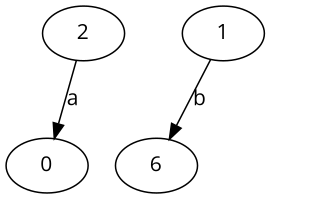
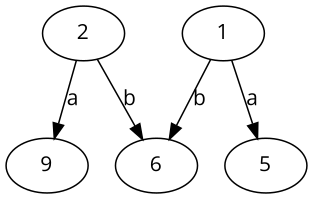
edge "2" -> "6": added, label "b"
node "0": label "0" -> "9"
node "5": added
